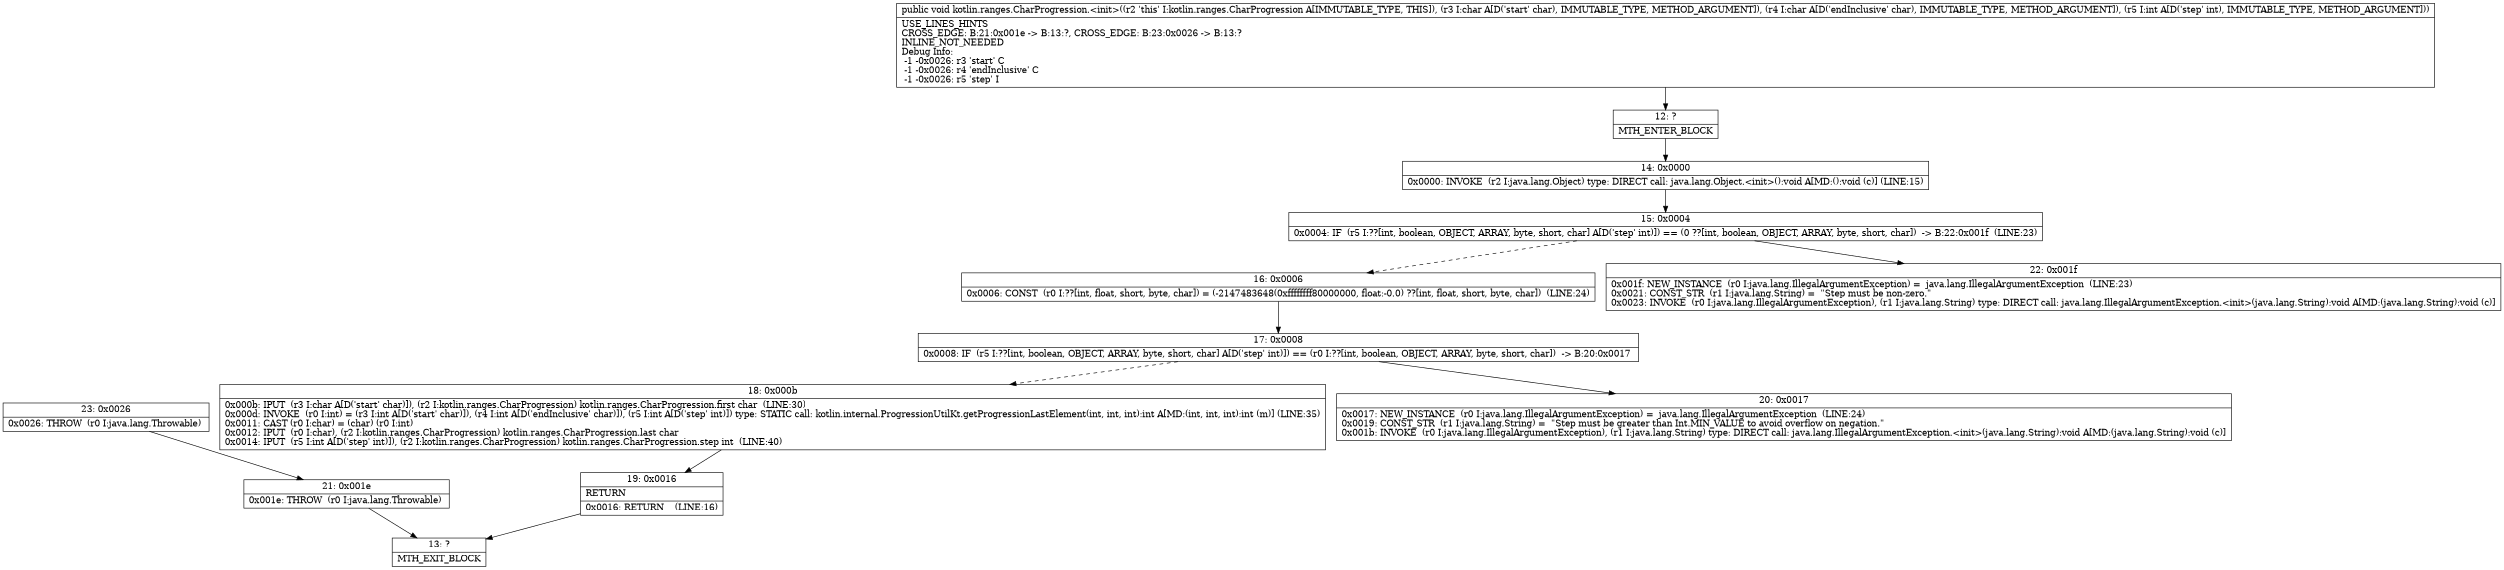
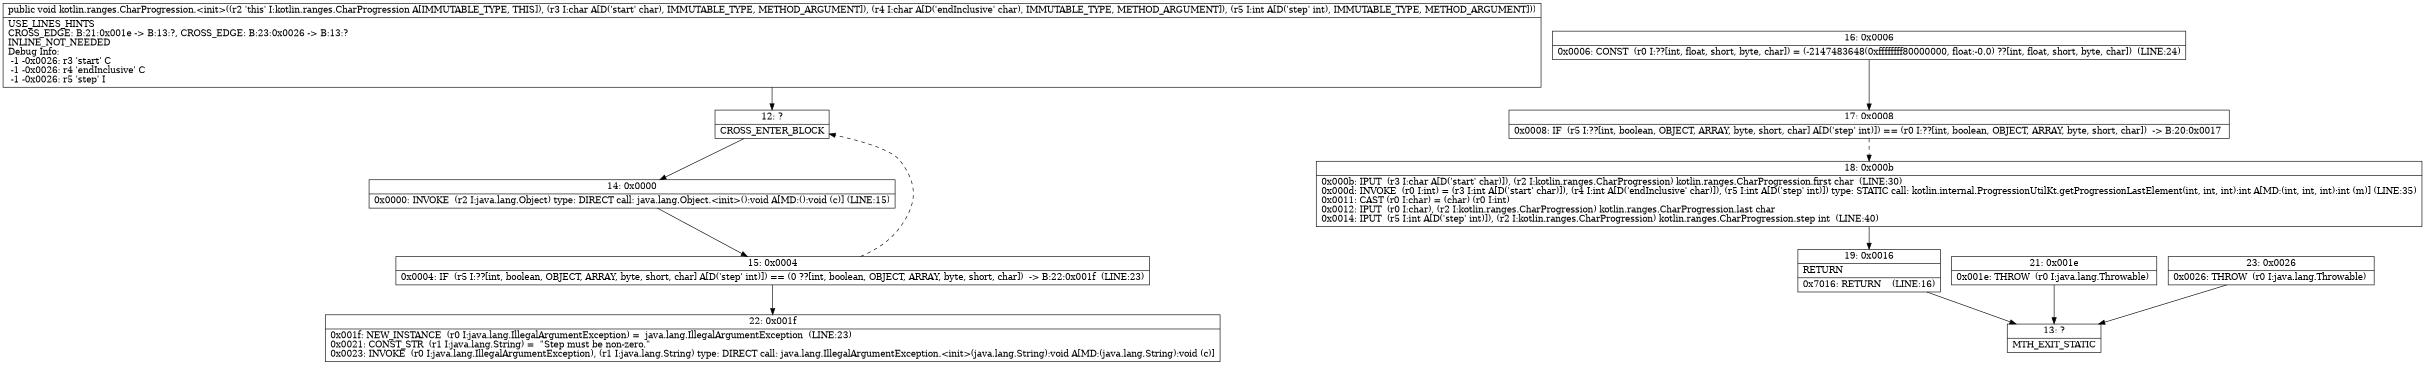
node "12: ?": text "MTH_ENTER_BLOCK" -> "CROSS_ENTER_BLOCK"
edge "15: 0x0004" -> "16: 0x0006": now "15: 0x0004" -> "12: ?"
node "20: 0x0017": removed
edge "23: 0x0026" -> "21: 0x001e": now "23: 0x0026" -> "13: ?"
node "19: 0x0016": text "0x0016: RETURN    (LINE:16)" -> "0x7016: RETURN    (LINE:16)"
node "13: ?": text "MTH_EXIT_BLOCK" -> "MTH_EXIT_STATIC"
